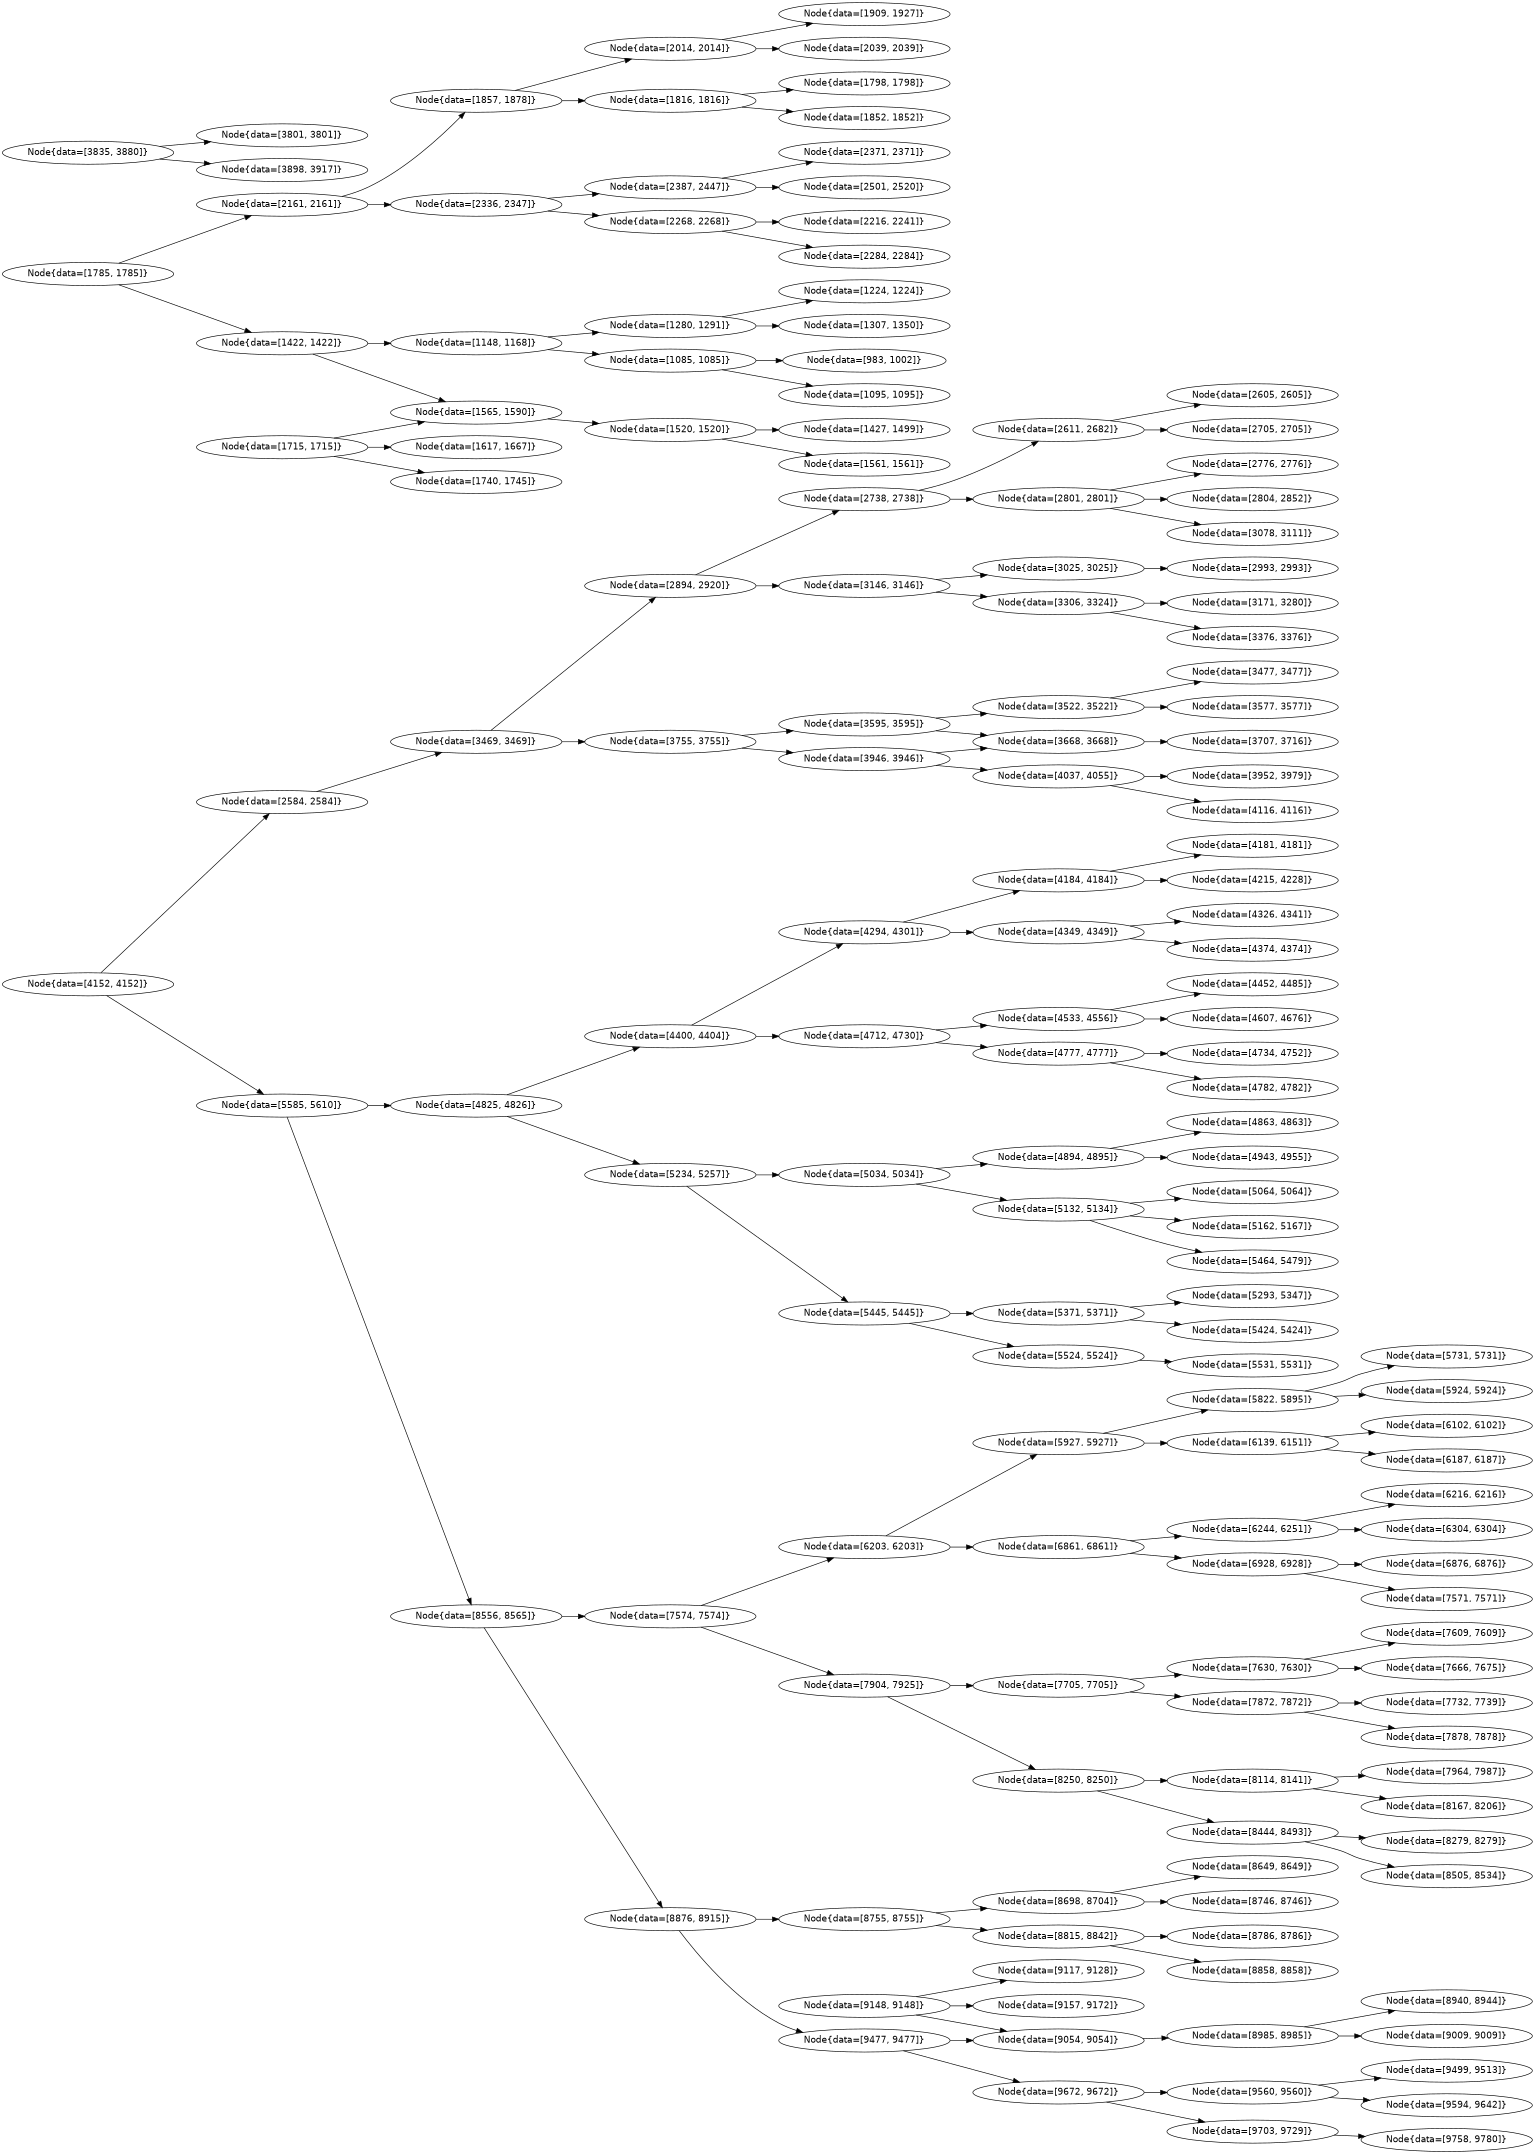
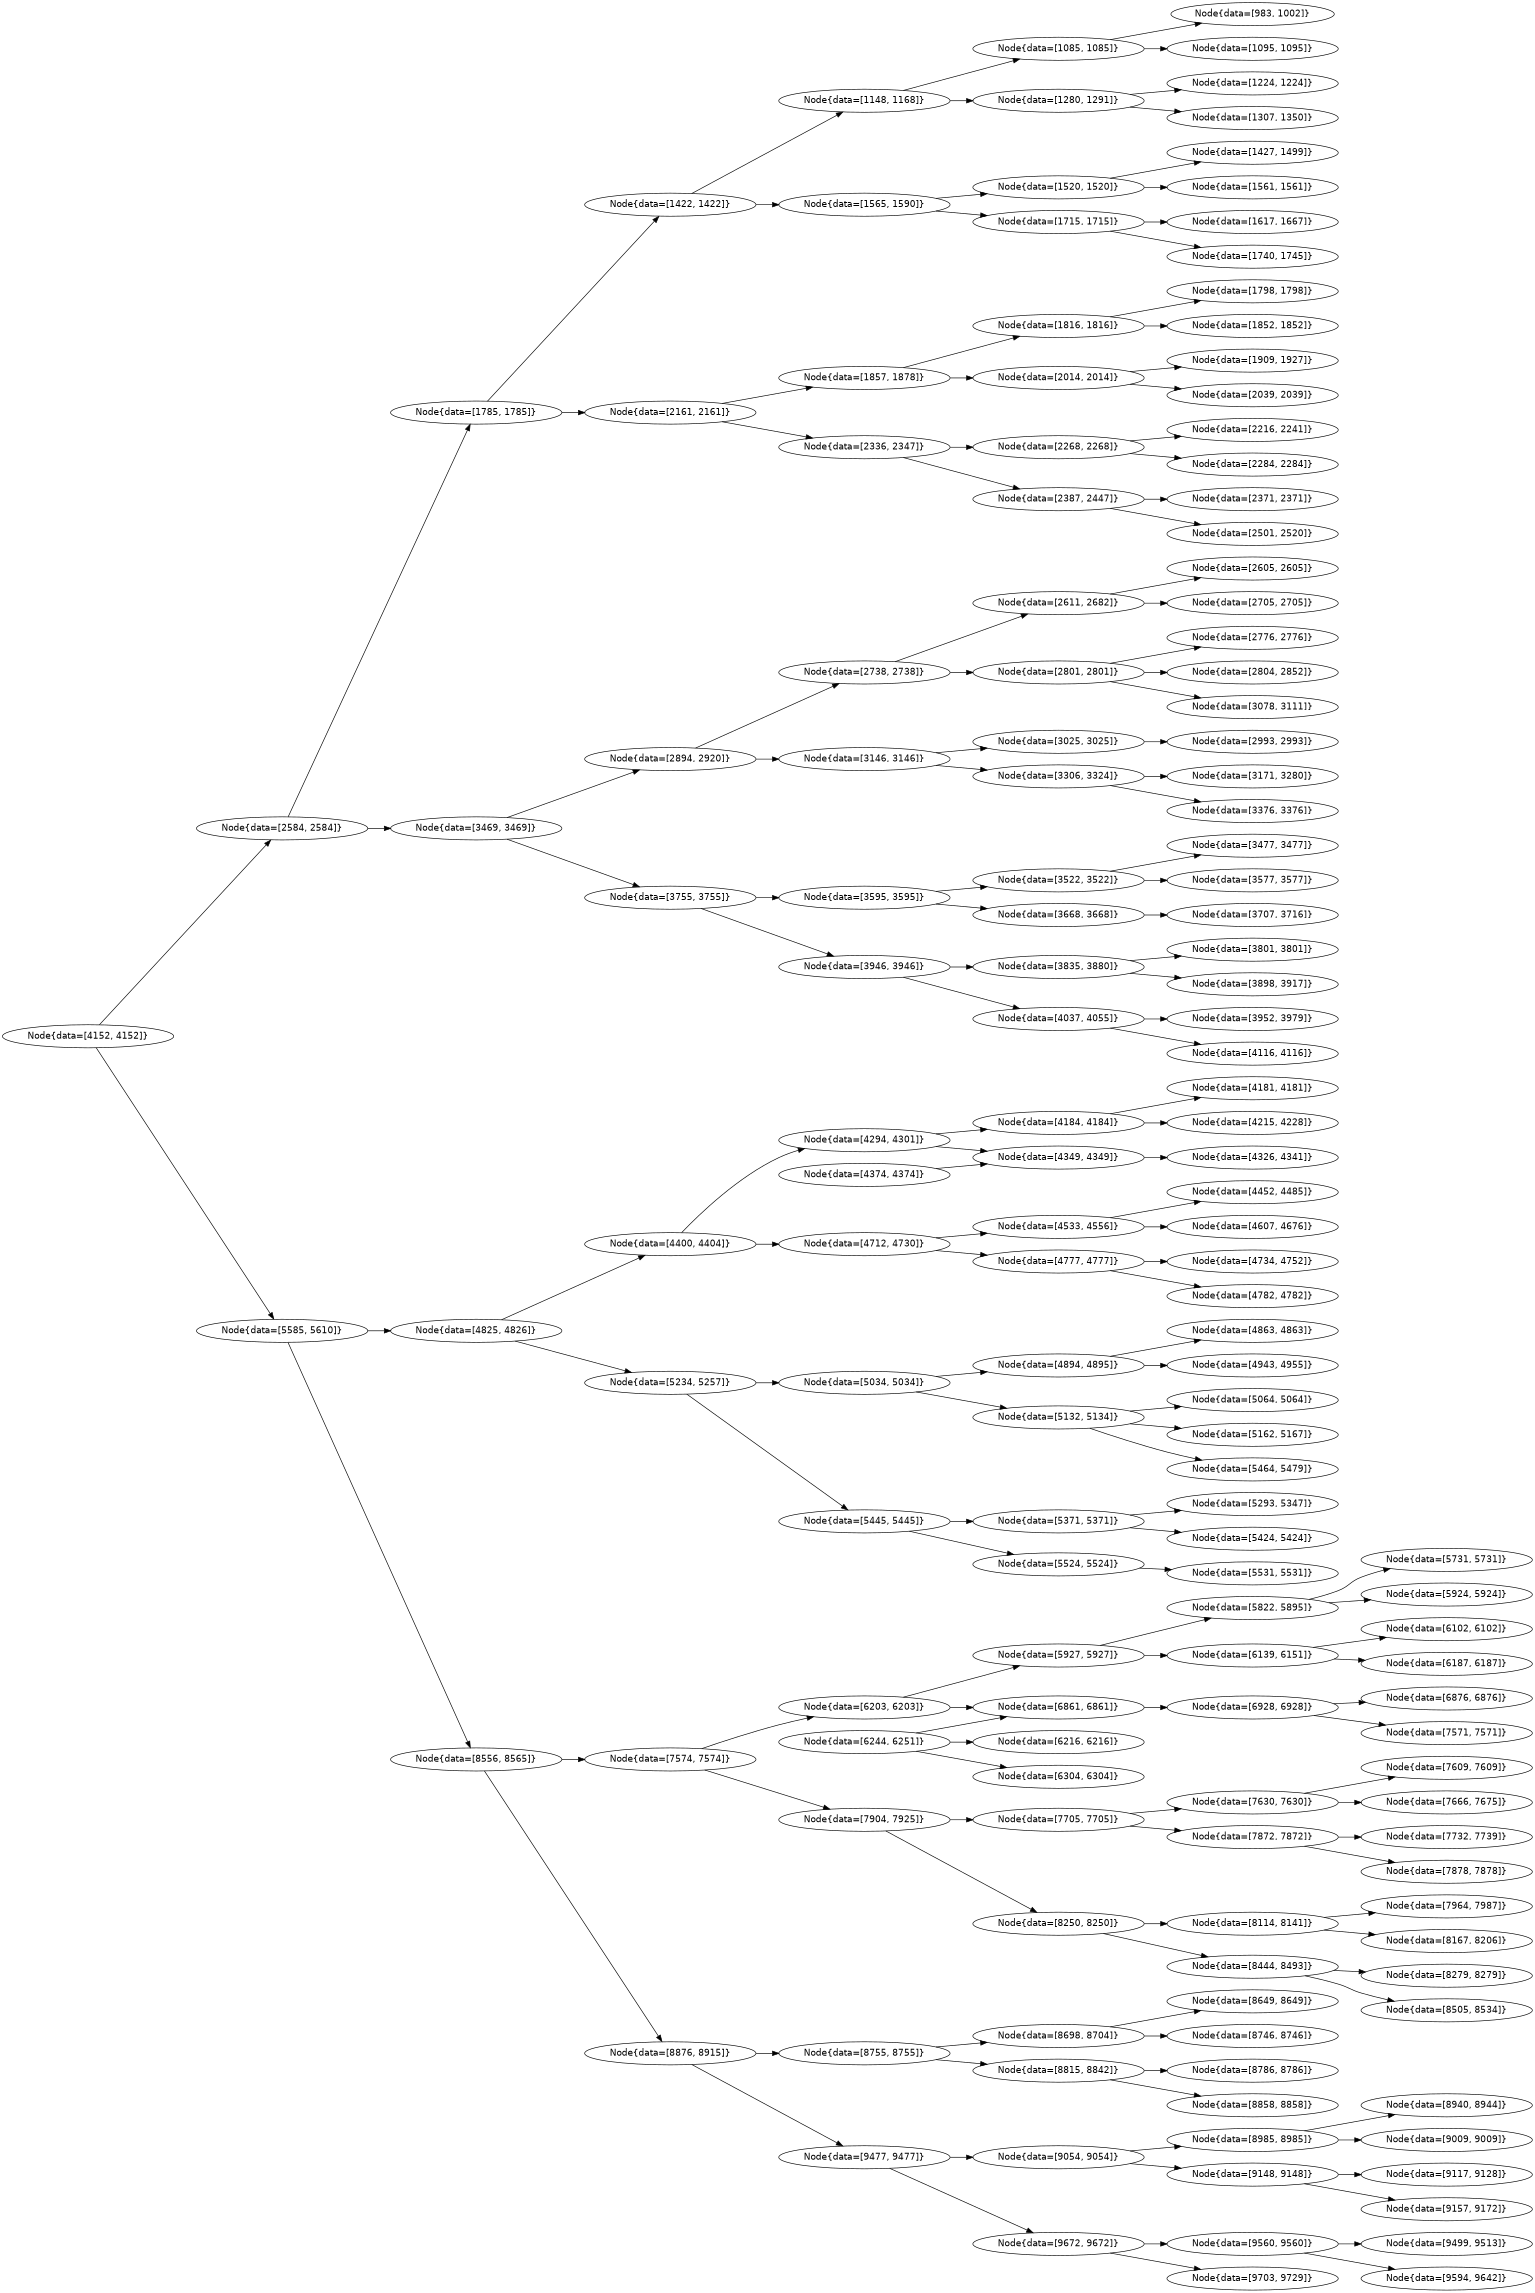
edge "Node{data=[1715, 1715]}" -> "Node{data=[1565, 1590]}": reversed
edge "Node{data=[2584, 2584]}" -> "Node{data=[1785, 1785]}": added
edge "Node{data=[3946, 3946]}" -> "Node{data=[3668, 3668]}": now "Node{data=[3946, 3946]}" -> "Node{data=[3835, 3880]}"
edge "Node{data=[4349, 4349]}" -> "Node{data=[4374, 4374]}": reversed
edge "Node{data=[6861, 6861]}" -> "Node{data=[6244, 6251]}": reversed
edge "Node{data=[9148, 9148]}" -> "Node{data=[9054, 9054]}": reversed
node "Node{data=[9758, 9780]}": removed
